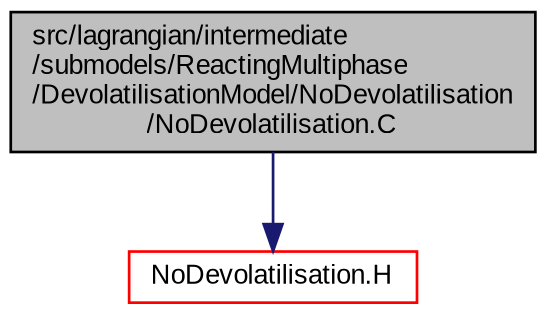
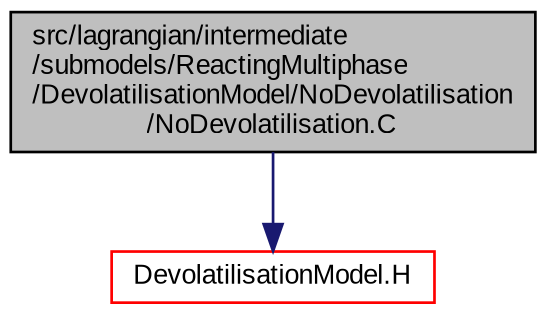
node "NoDevolatilisation.H": label "NoDevolatilisation.H" -> "DevolatilisationModel.H"
